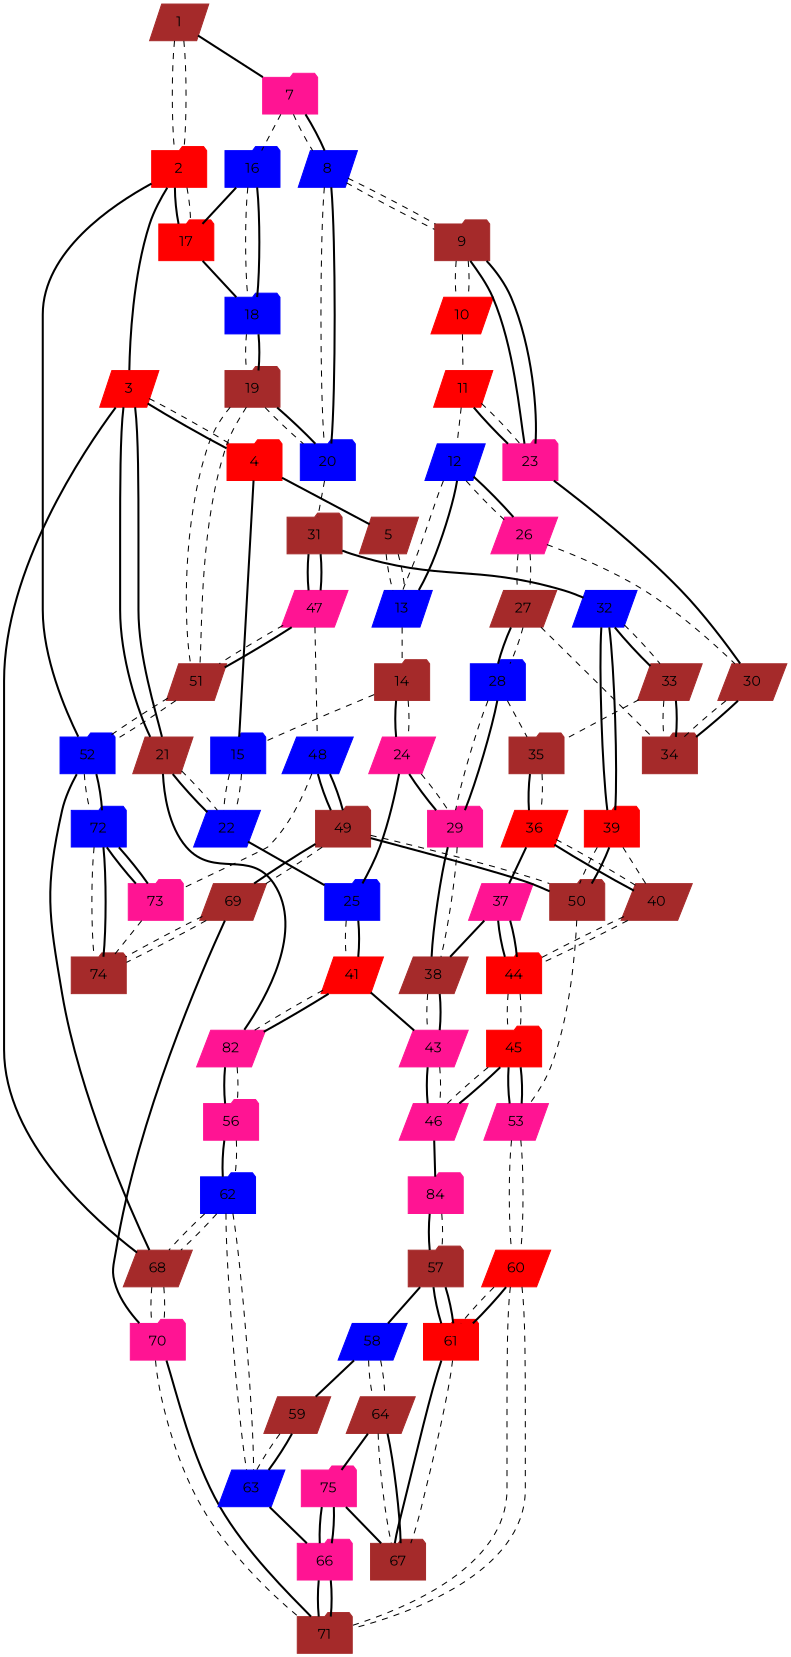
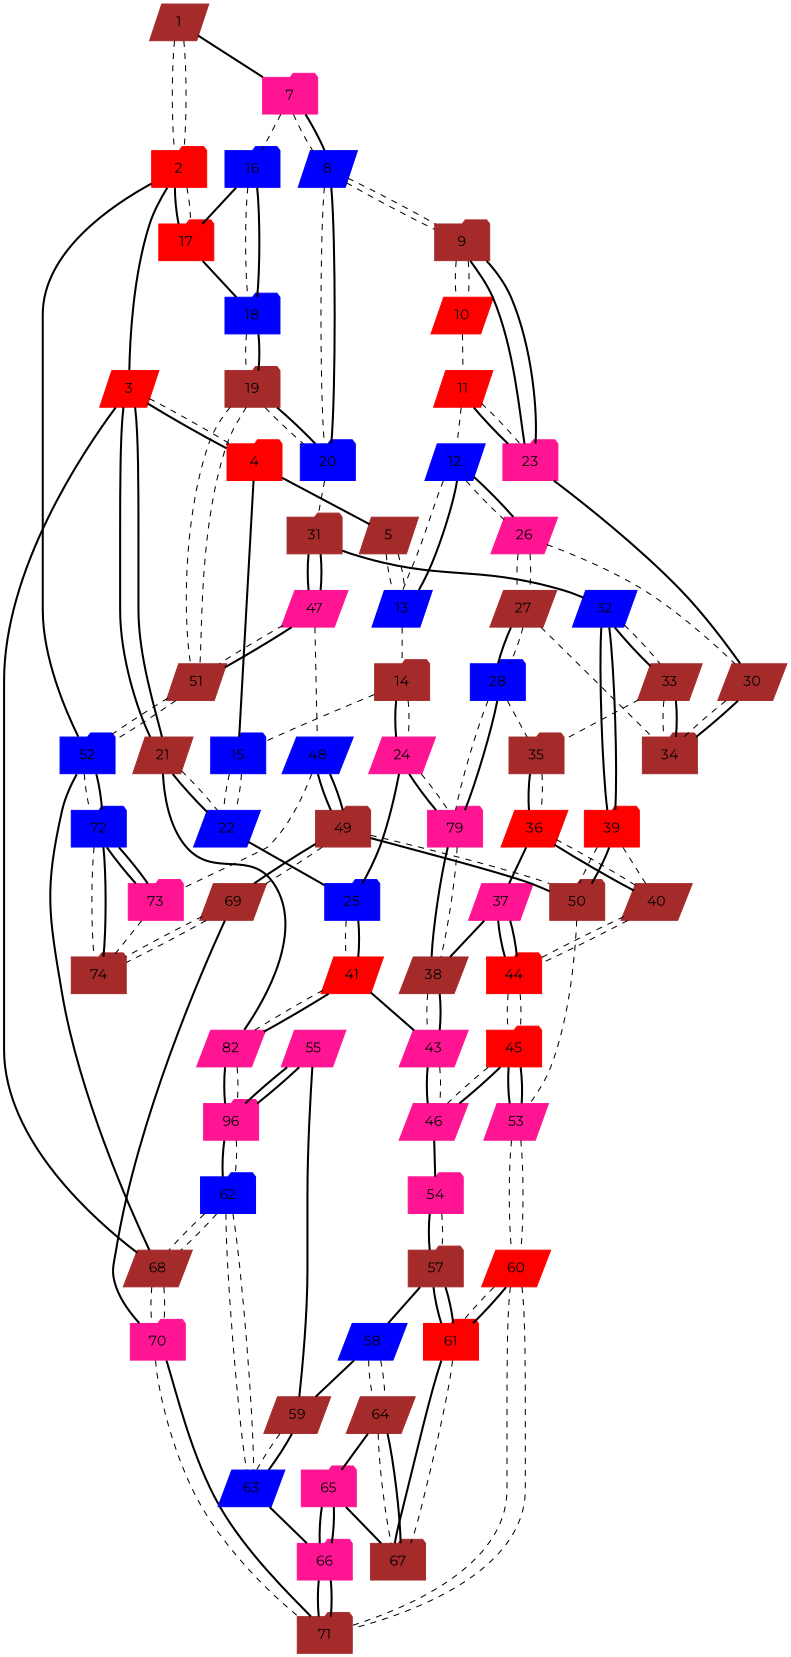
node "29": label "29" -> "79"
node "55": added
node "56": label "56" -> "96"
node "84": label "84" -> "54"
node "75": label "75" -> "65"
